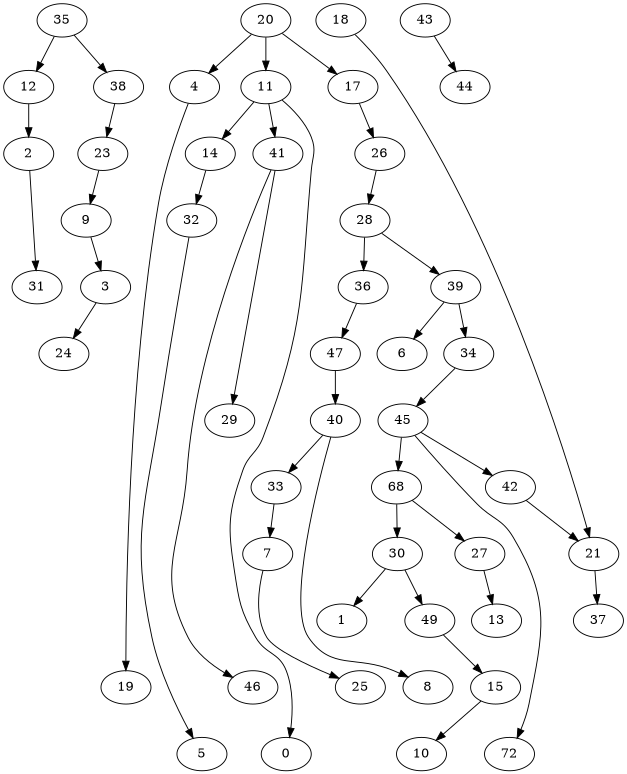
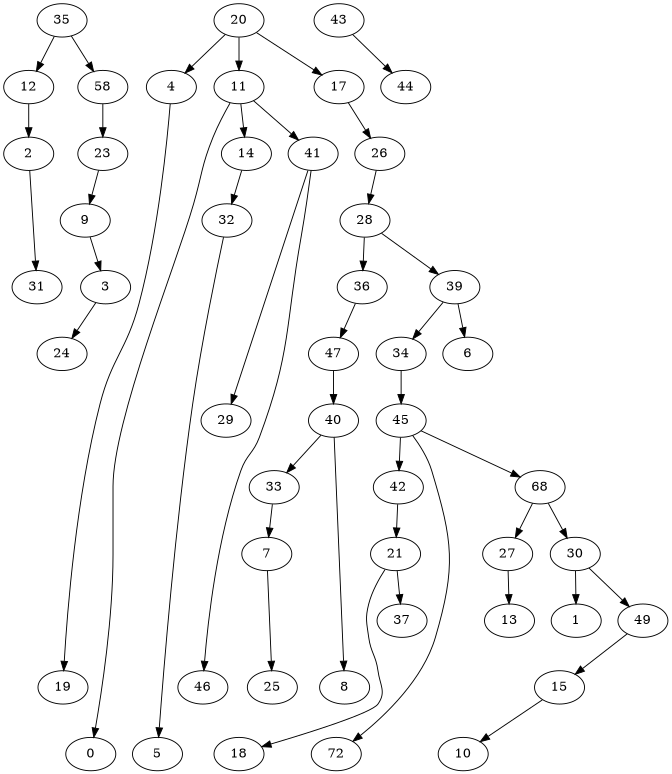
node "38": label "38" -> "58"
edge "18" -> "21": reversed
